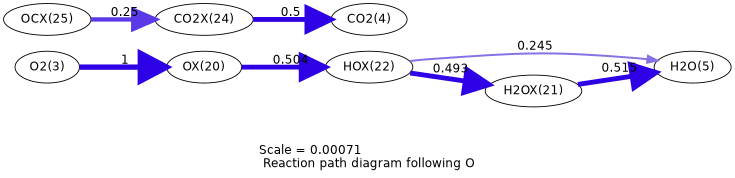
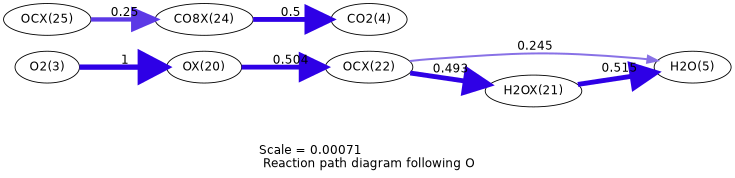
node "CO2X(24)": label "CO2X(24)" -> "CO8X(24)"
node "HOX(22)": label "HOX(22)" -> "OCX(22)"
